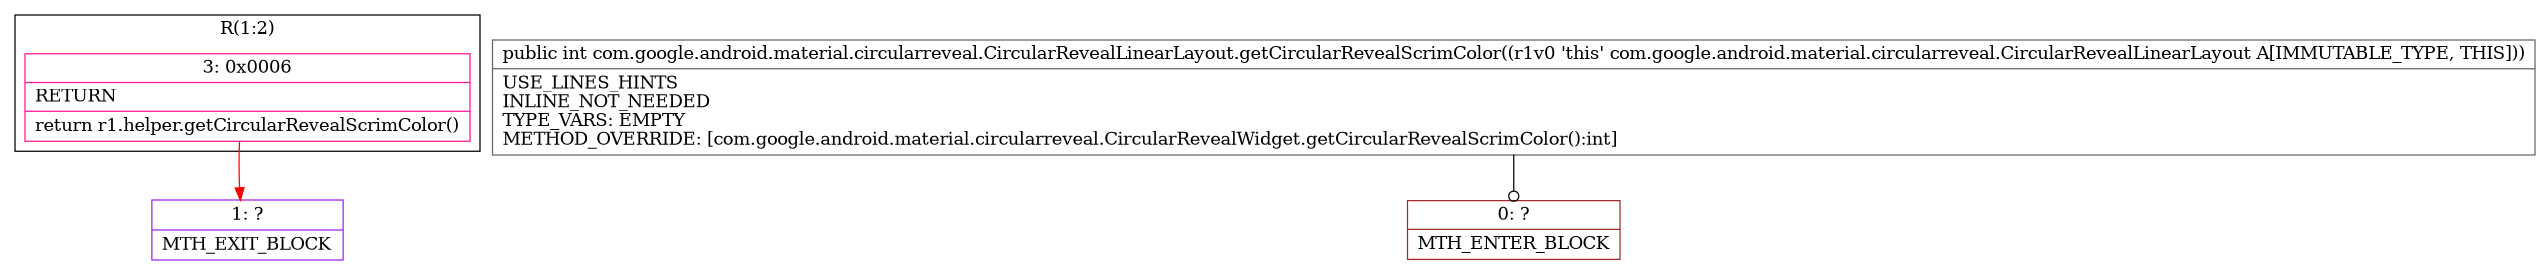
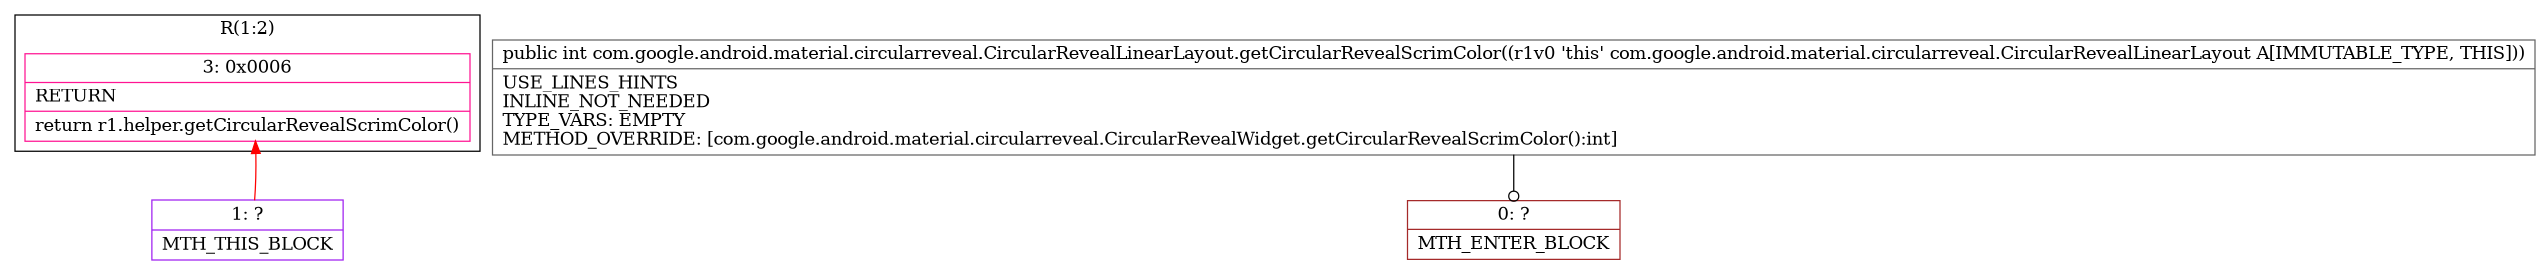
edge "3: 0x0006" -> "1: ?": reversed
node "1: ?": text "MTH_EXIT_BLOCK" -> "MTH_THIS_BLOCK"
